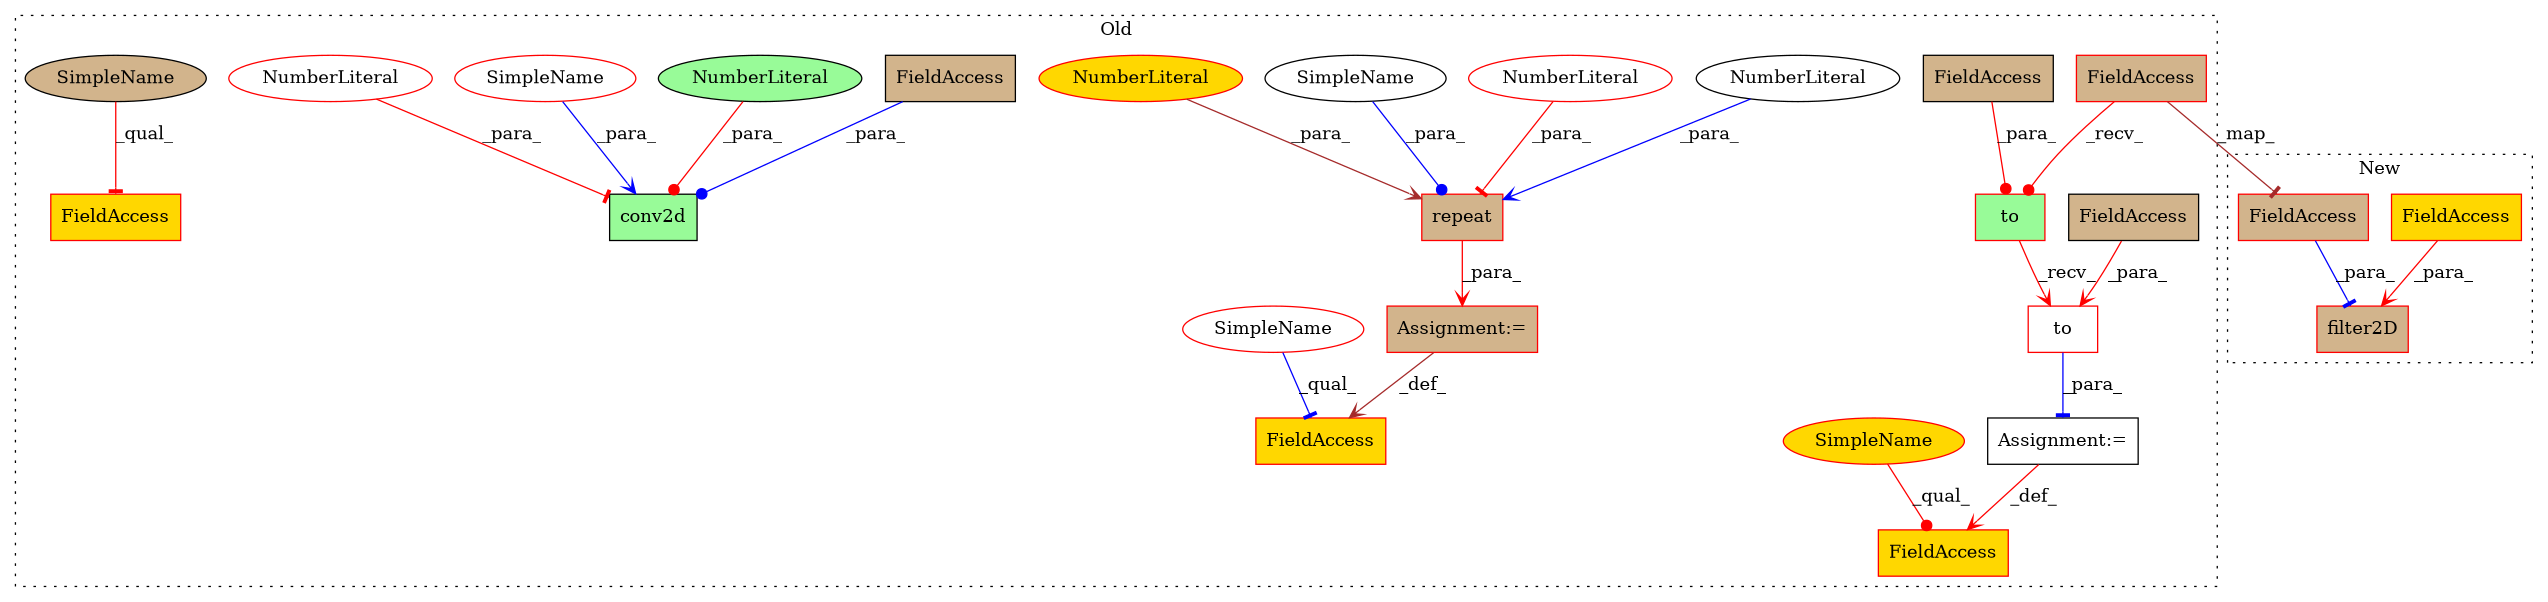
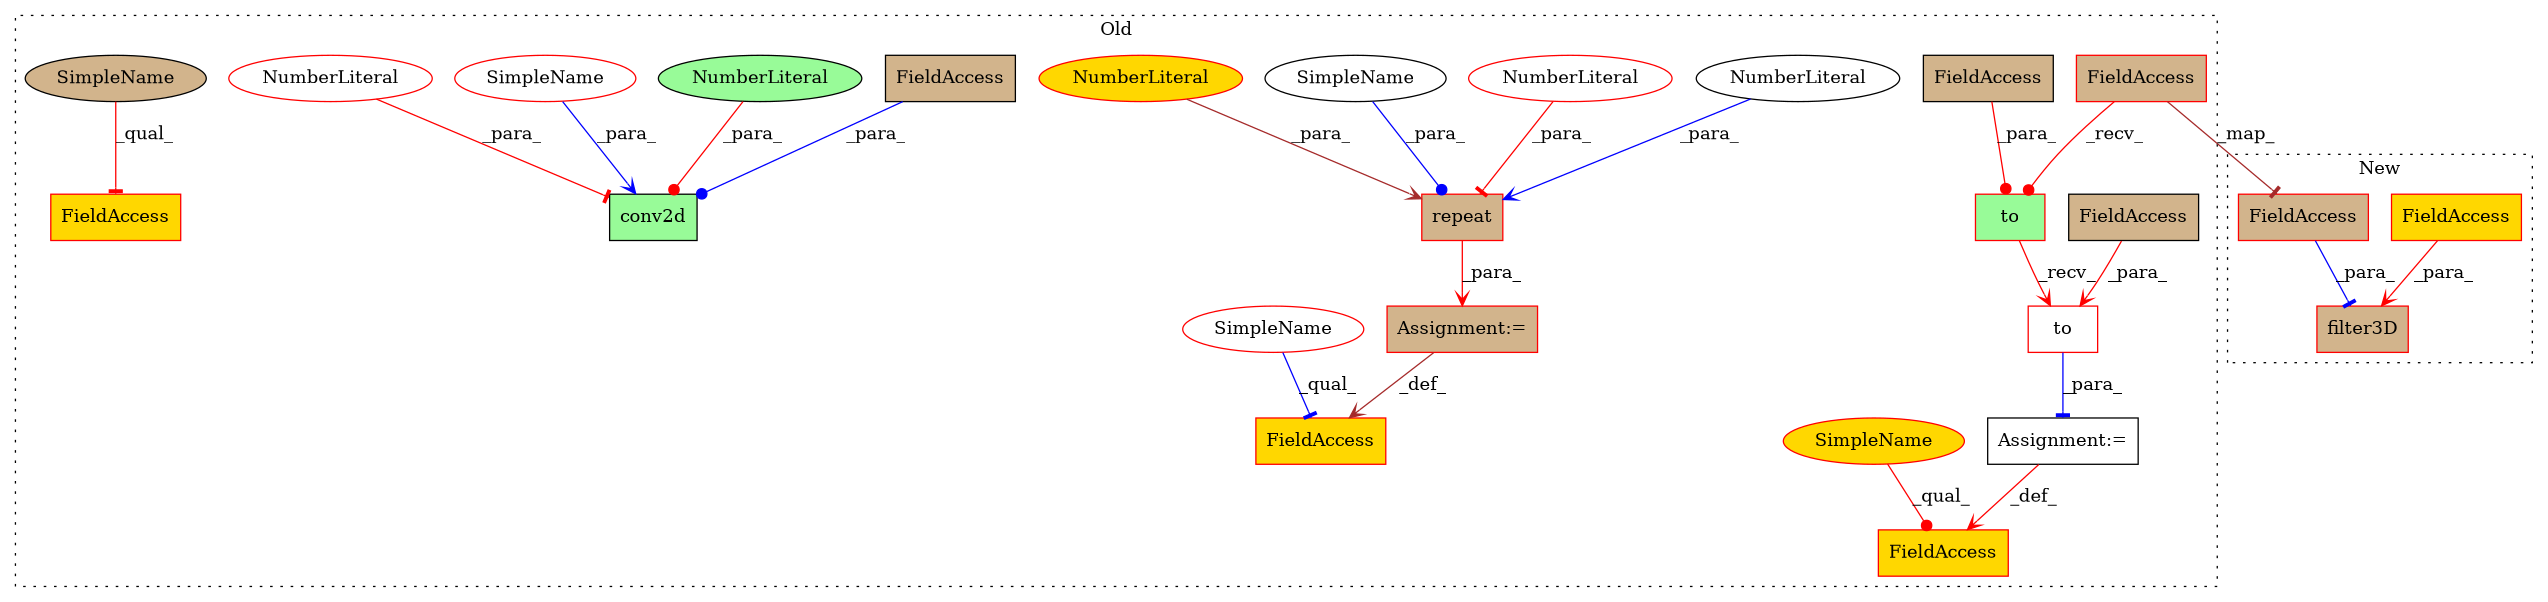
node "filter2D": label "filter2D" -> "filter3D"
